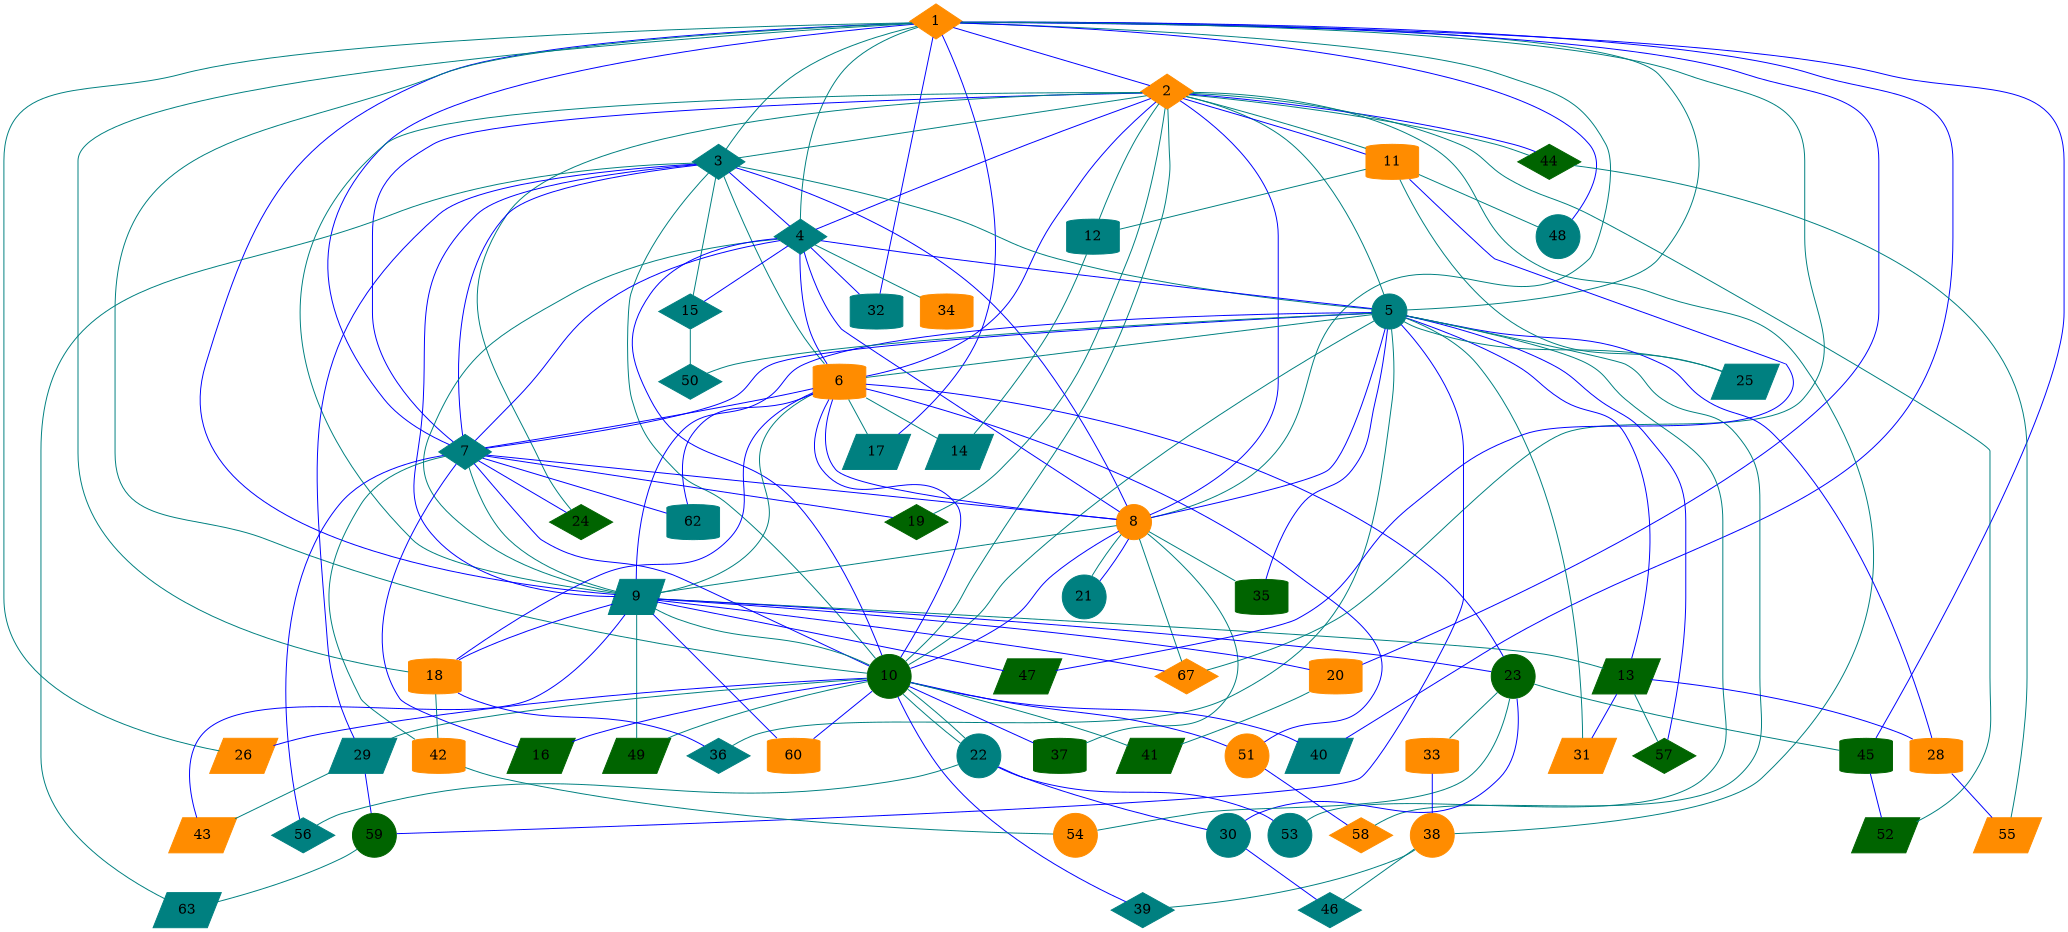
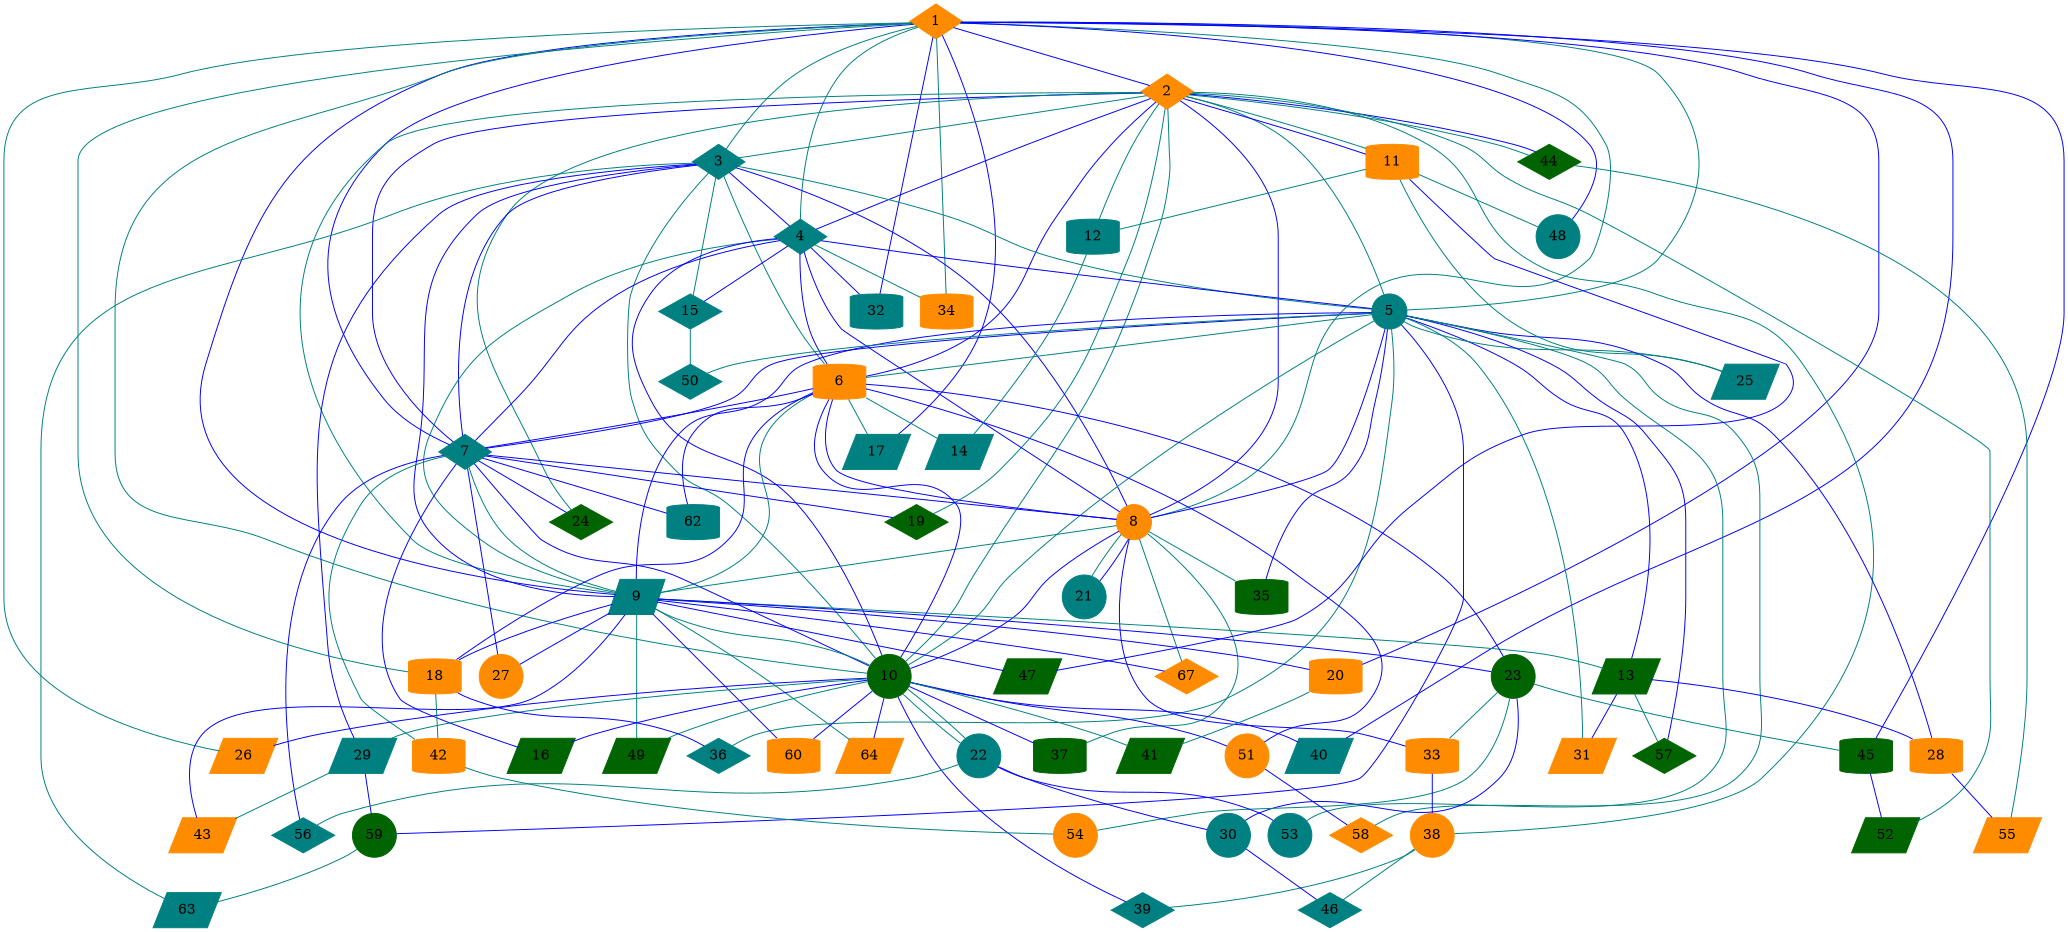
edge "1" -- "67": now "1" -- "34"
node "27": added
edge "8" -- "33": added
node "64": added
